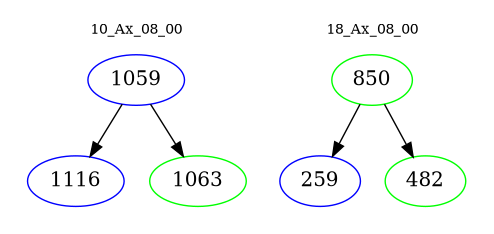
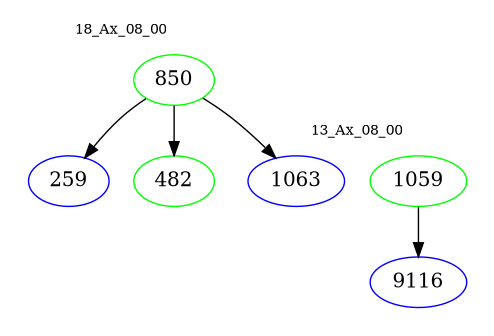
cluster "10_Ax_08_00": label "10_Ax_08_00" -> "13_Ax_08_00"
node "1059": color blue -> green
edge "1059" -> "1063": now "850" -> "1063"
node "1116": label "1116" -> "9116"
node "1063": color green -> blue
